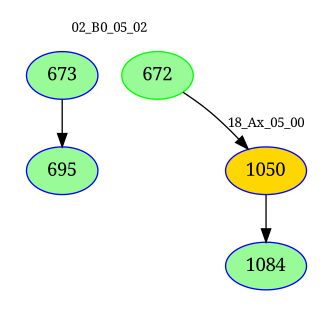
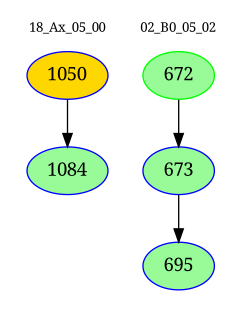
edge "672" -> "1050": now "672" -> "673"
